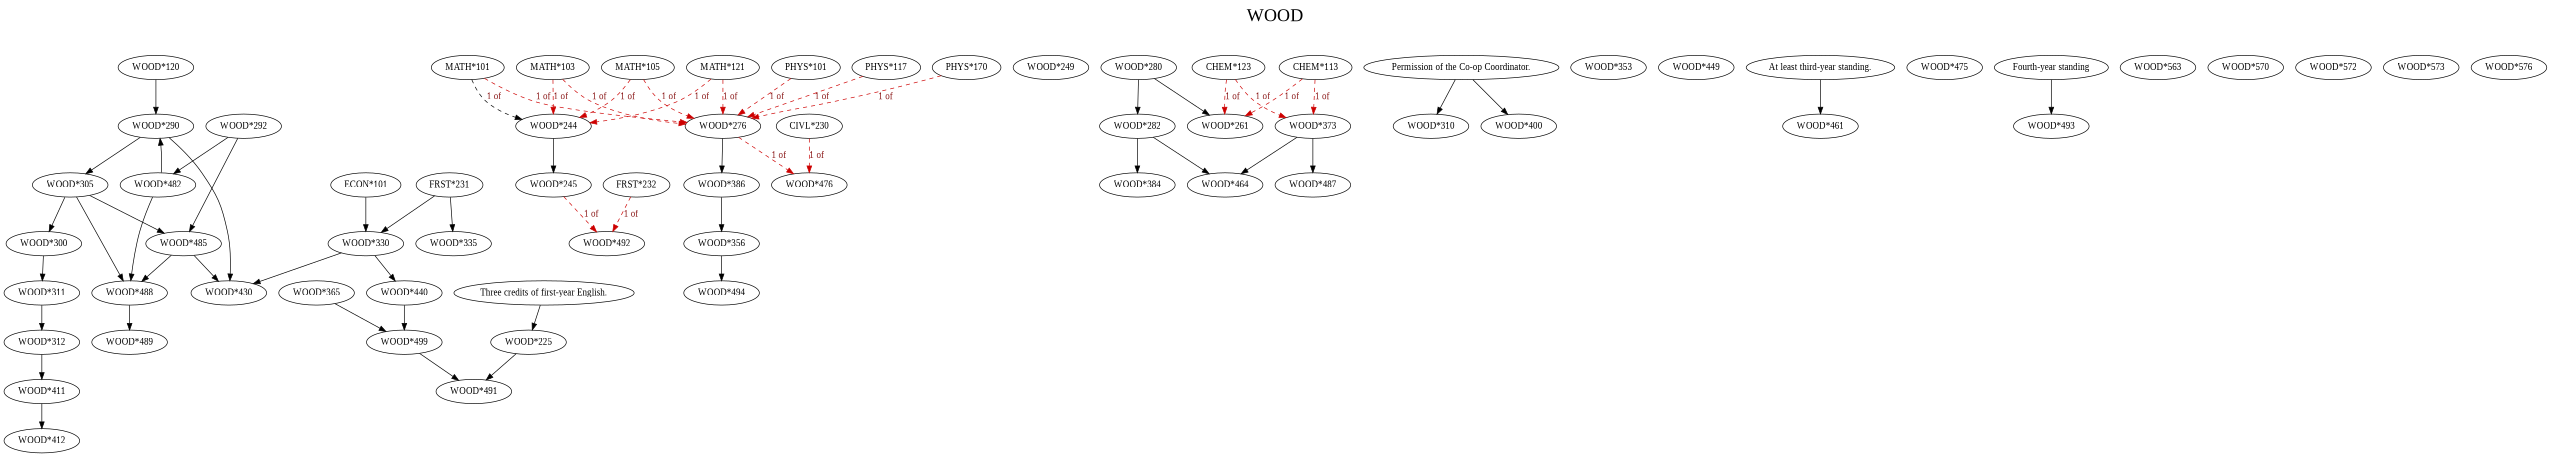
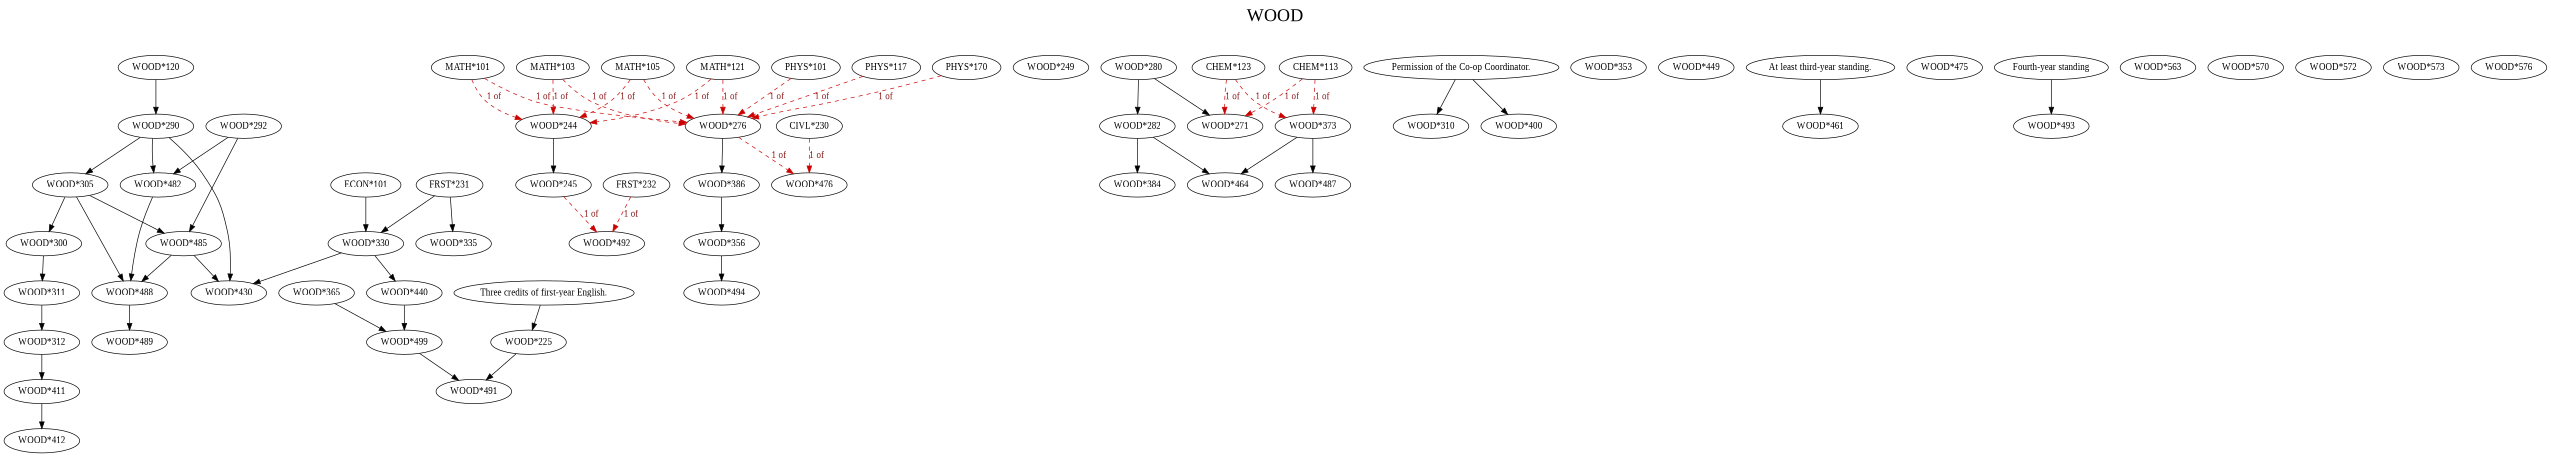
edge "MATH*101" -> "WOOD*244": color black -> red3
node "WOOD*261": label "WOOD*261" -> "WOOD*271"
edge "WOOD*482" -> "WOOD*290": reversed
